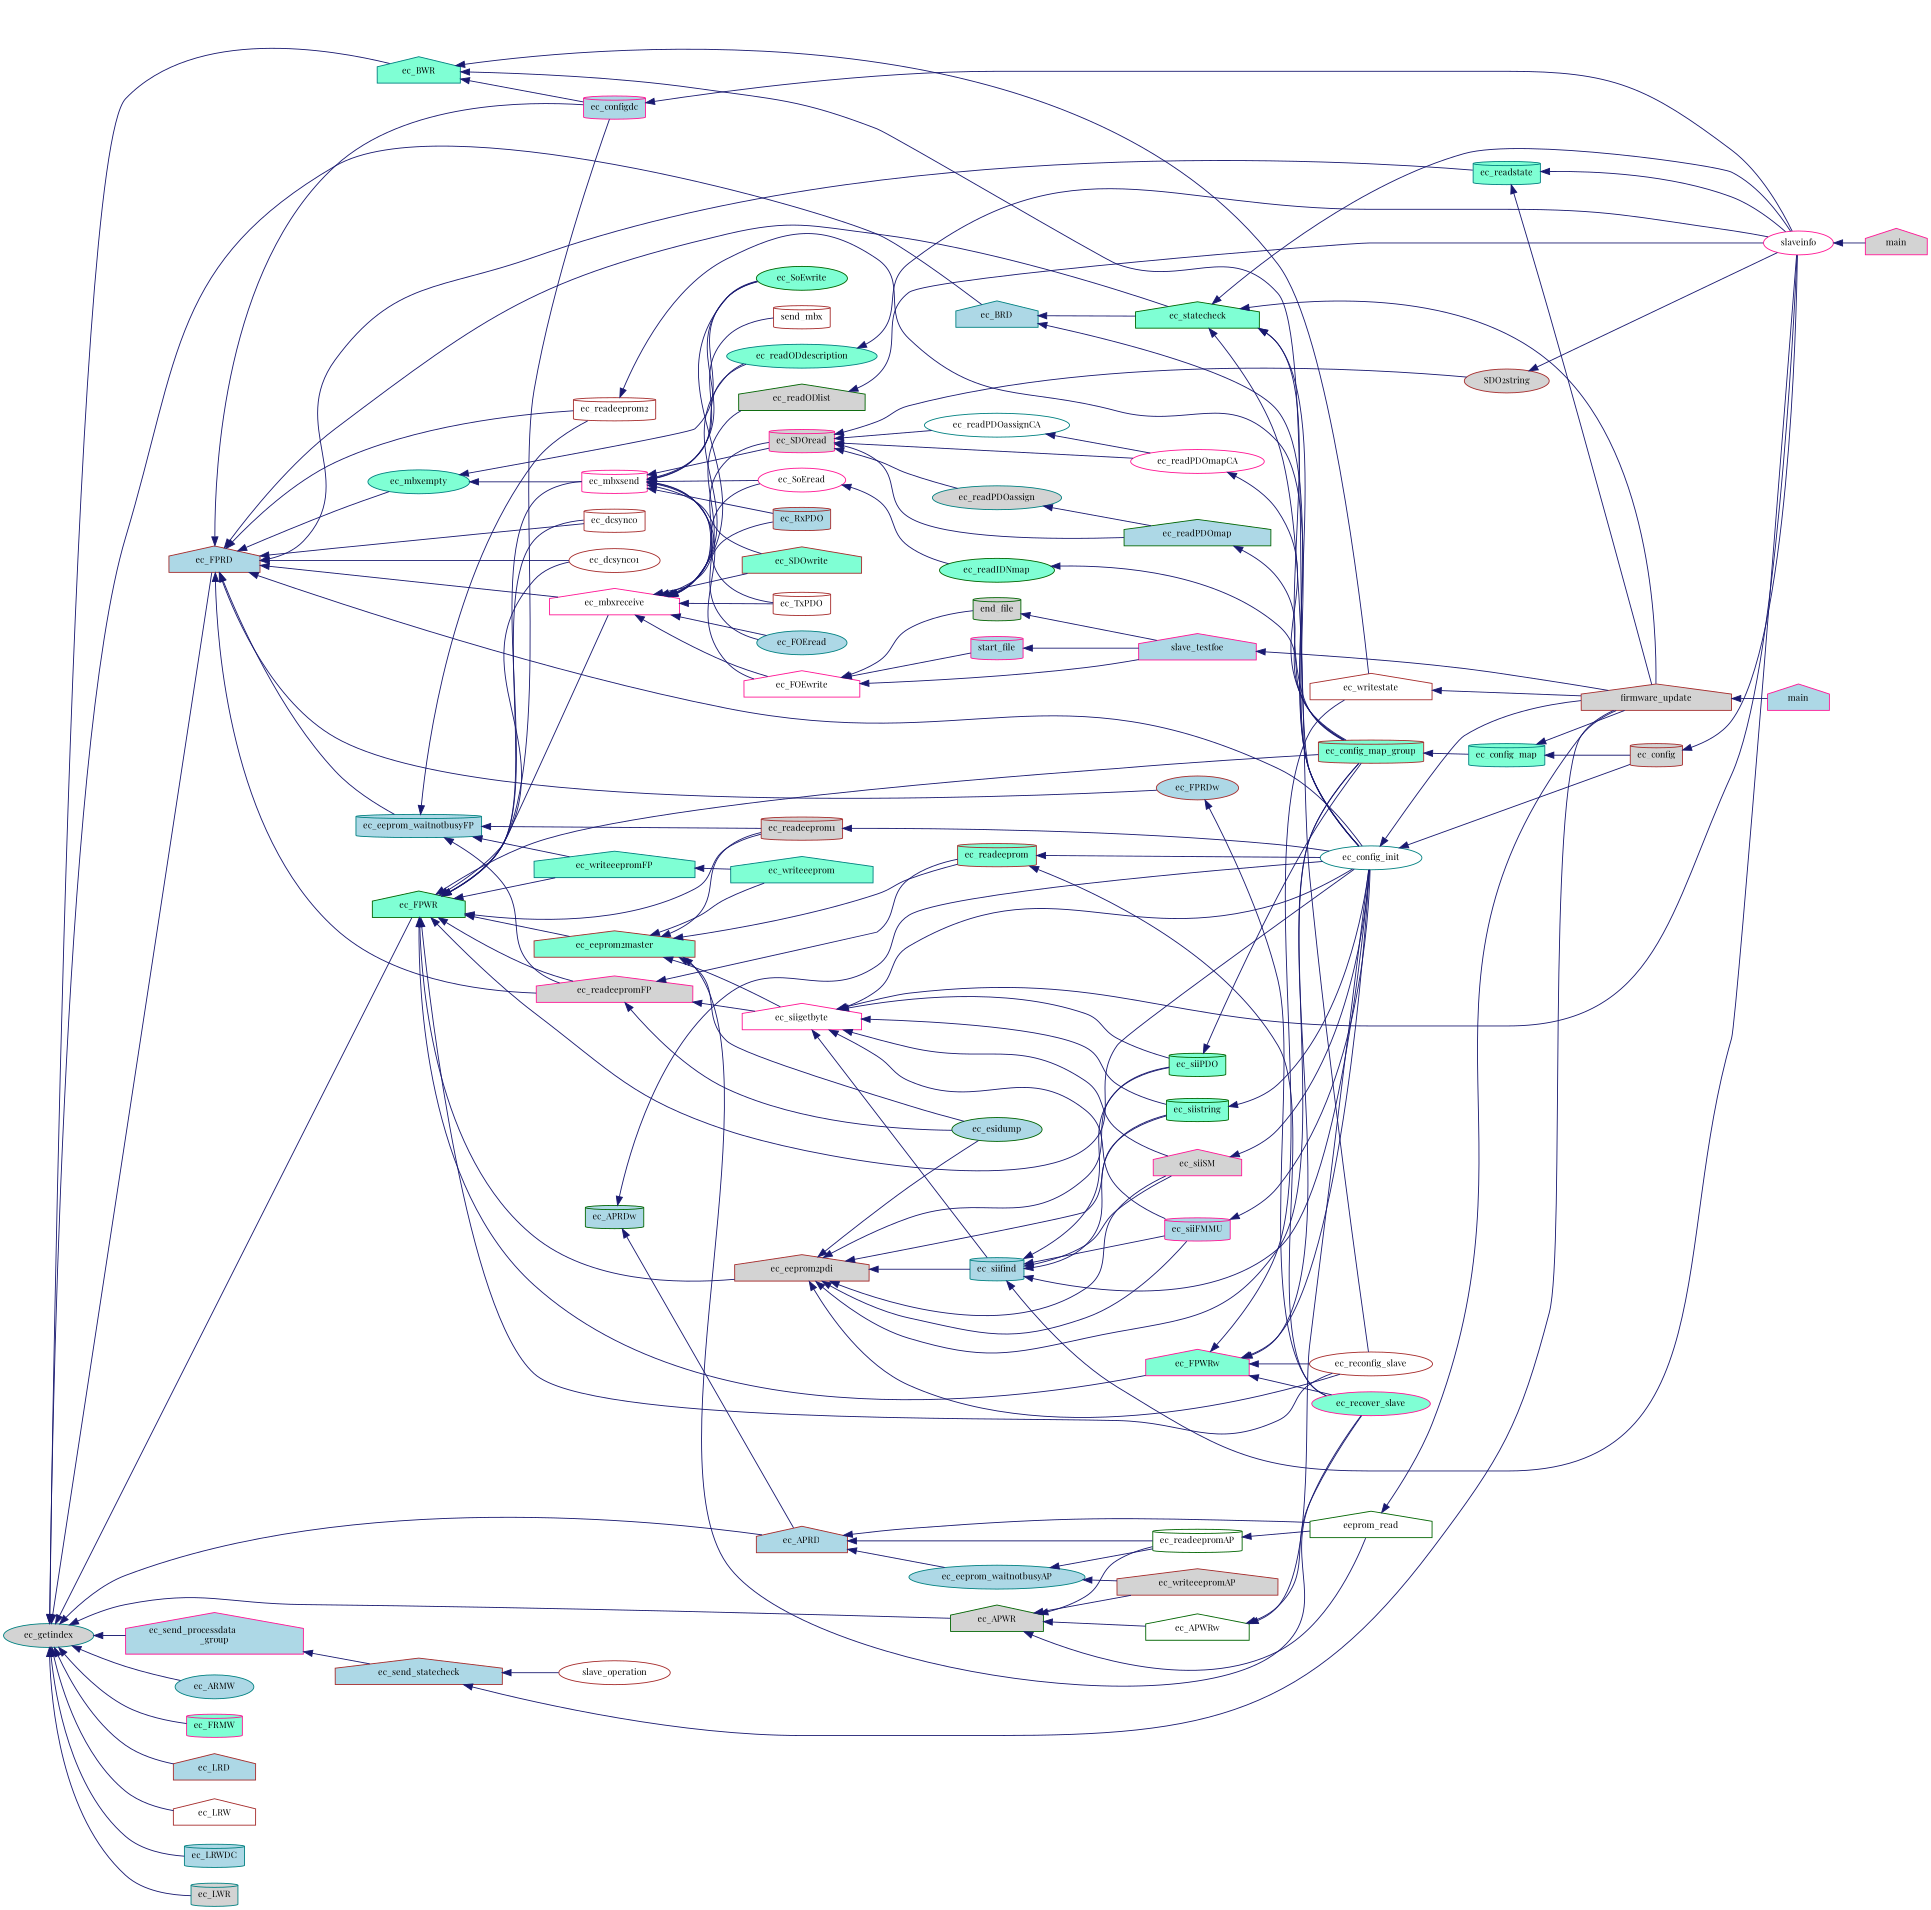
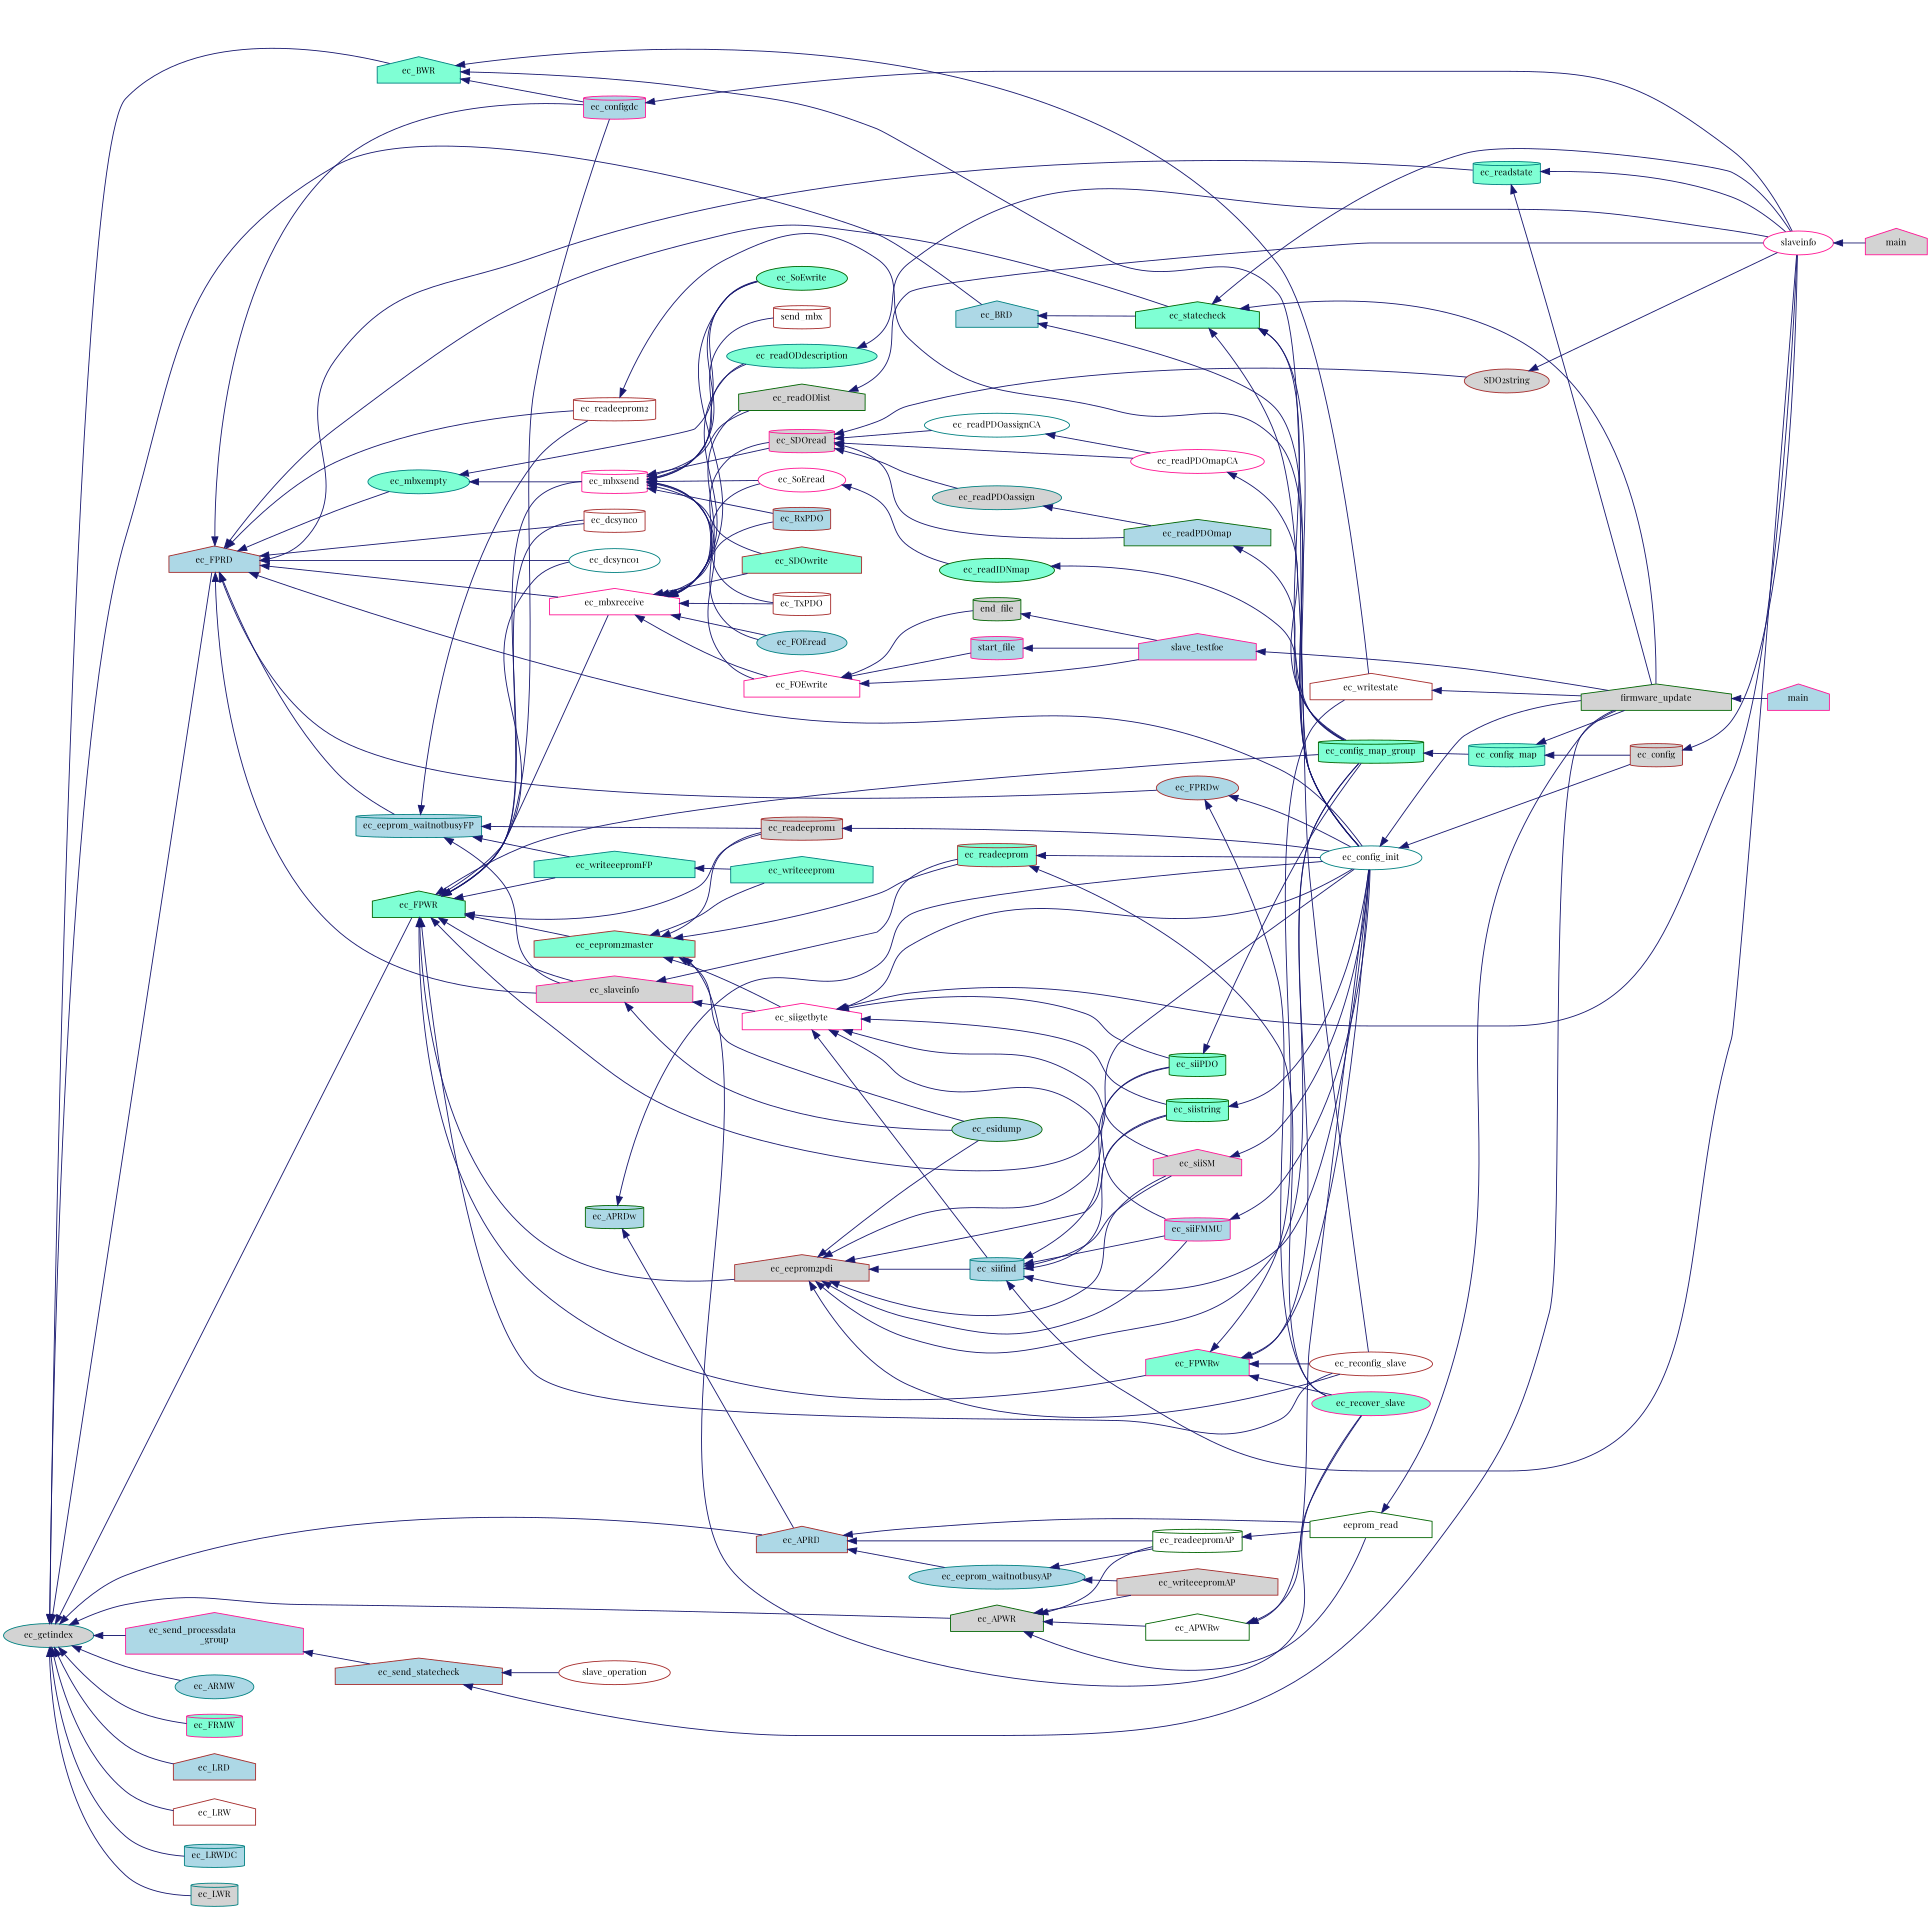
edge "ec_readODlist" -> "ec_mbxsend": added
node "ec_dcsync01": color brown -> teal
node "firmware_update": color brown -> darkgreen
node "ec_config_map_group": color brown -> darkgreen
edge "ec_config_init" -> "ec_FPRDw": added
node "ec_readeepromFP": label "ec_readeepromFP" -> "ec_slaveinfo"
